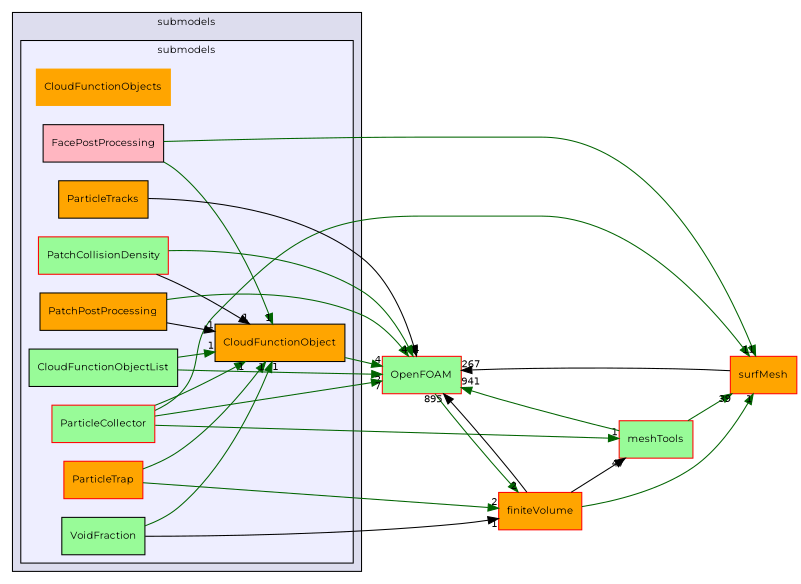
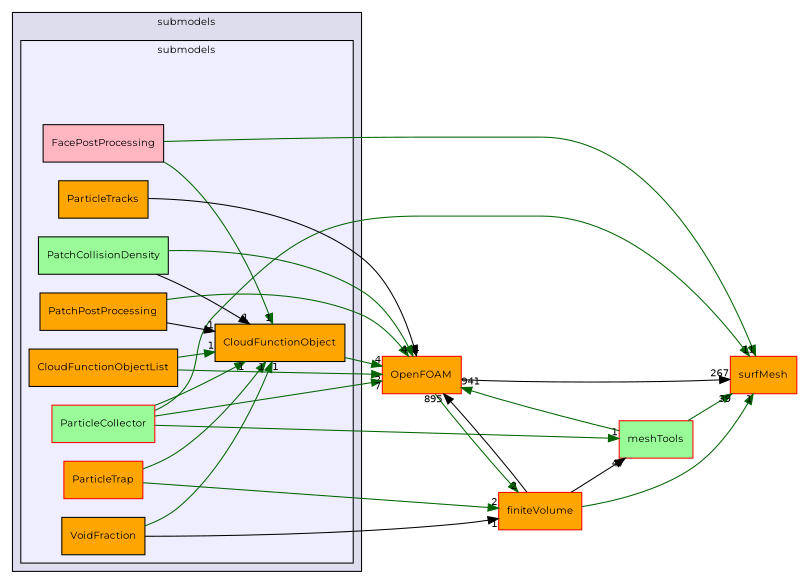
node "CloudFunctionObjects": removed
node "PatchCollisionDensity": color red -> black
node "CloudFunctionObjectList": fillcolor palegreen -> orange
edge "surfMesh" -> "OpenFOAM": reversed
node "OpenFOAM": fillcolor palegreen -> orange
node "VoidFraction": fillcolor palegreen -> orange
